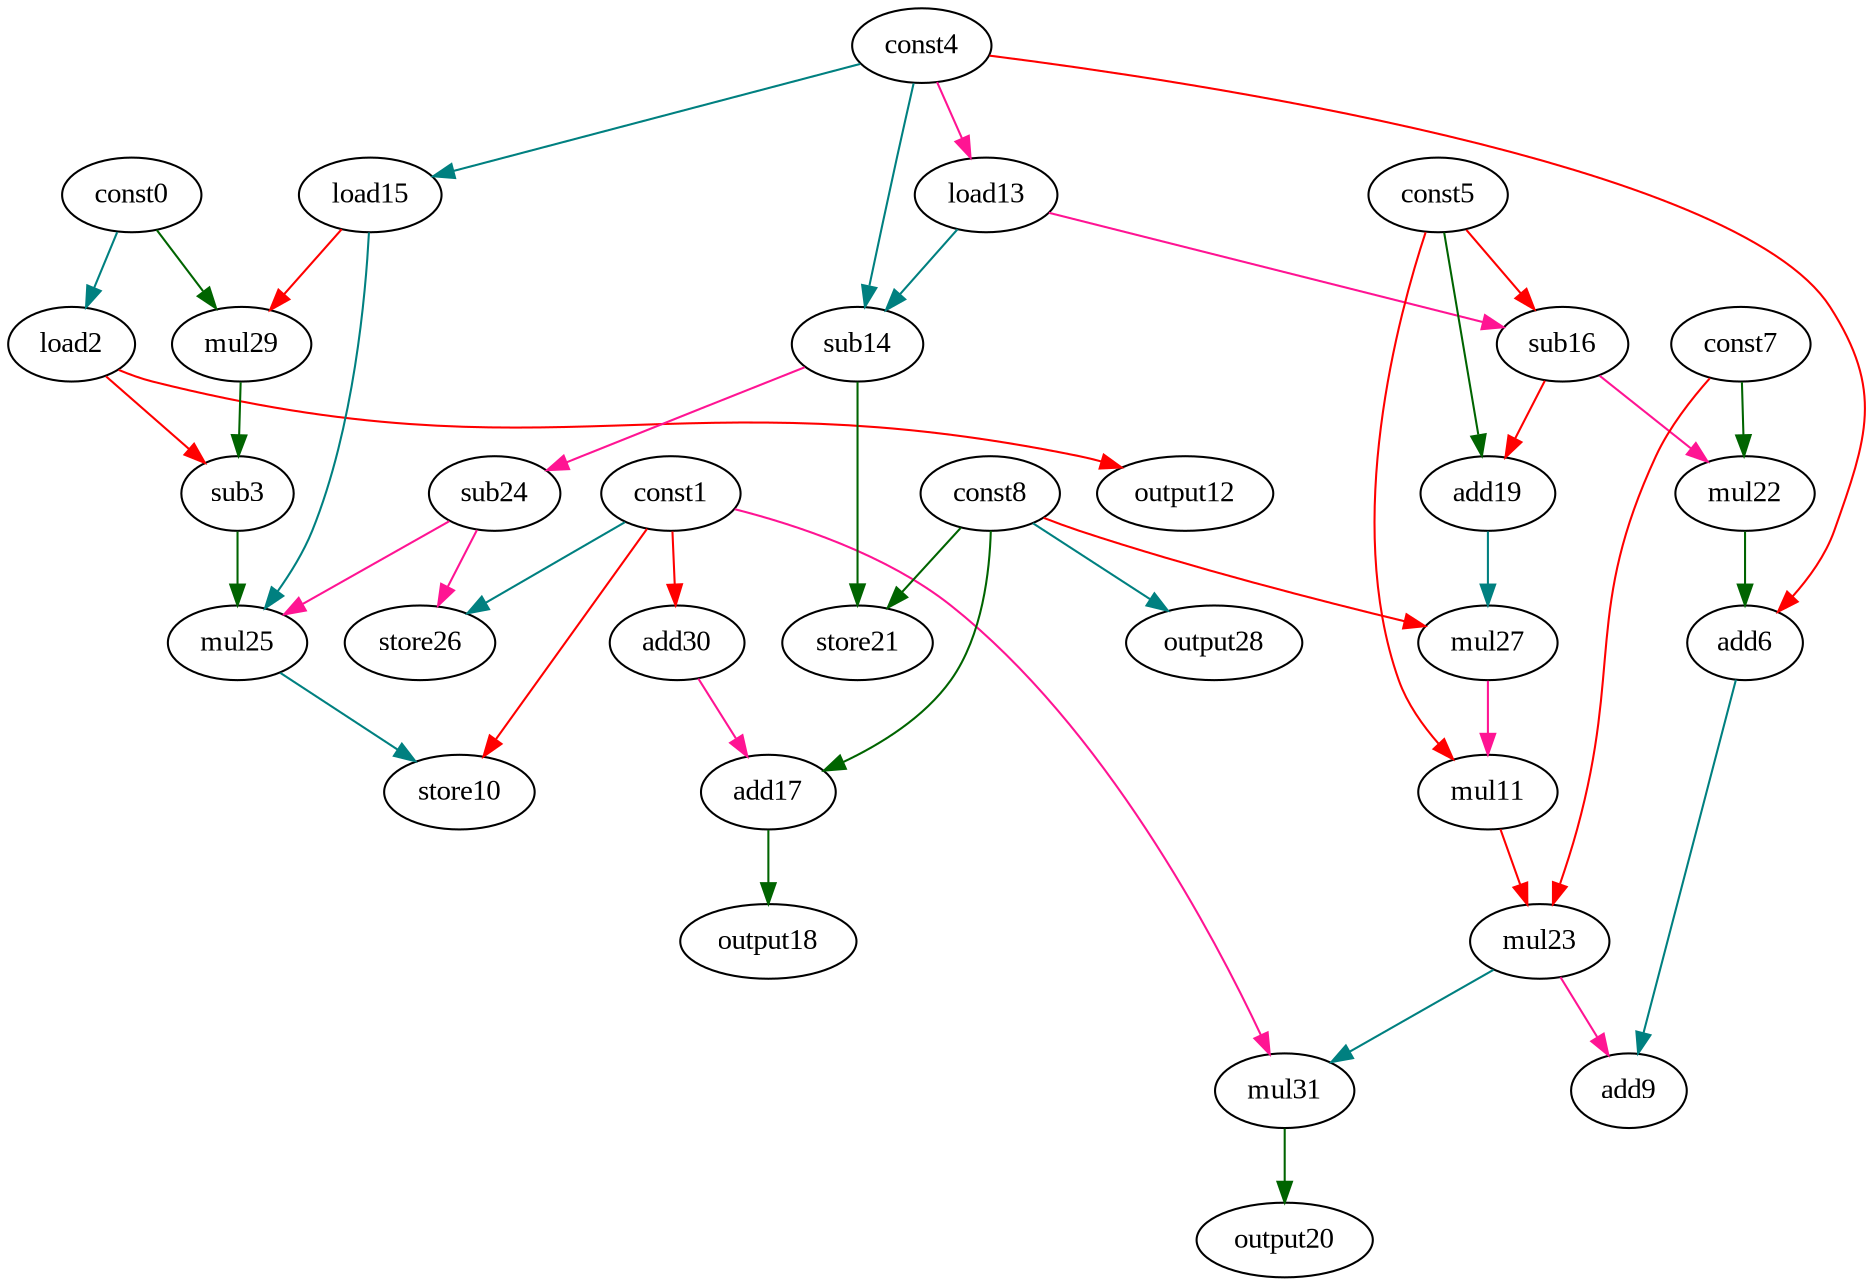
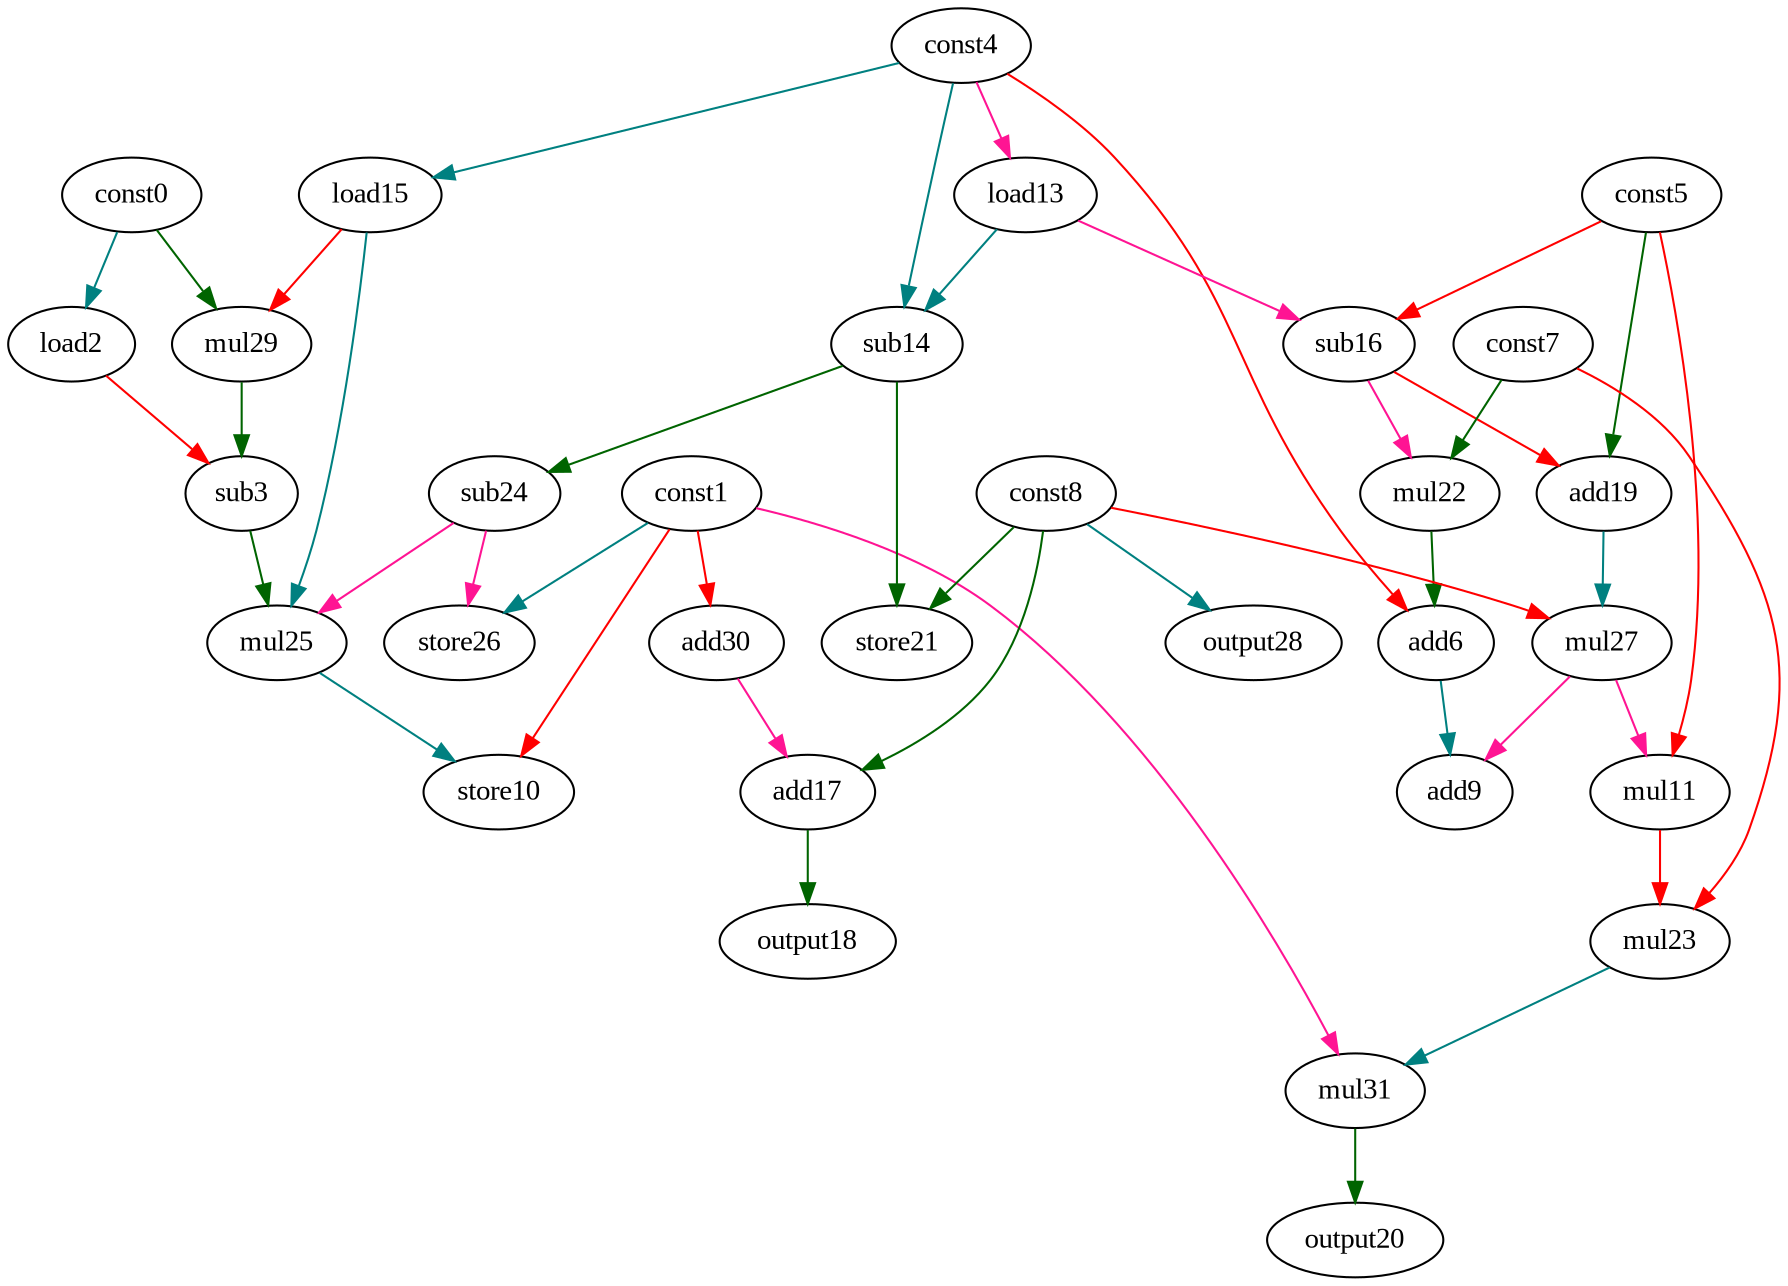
edge "sub14" -> "sub24": color deeppink -> darkgreen
node "output12": removed
edge "mul23" -> "add9": now "mul27" -> "add9"
